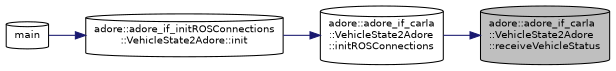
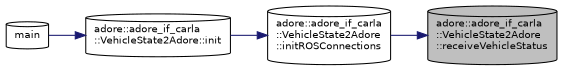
node "adore::adore_if_initROSConnections ::VehicleState2Adore::init": label "adore::adore_if_initROSConnections ::VehicleState2Adore::init" -> "adore::adore_if_carla ::VehicleState2Adore::init"
